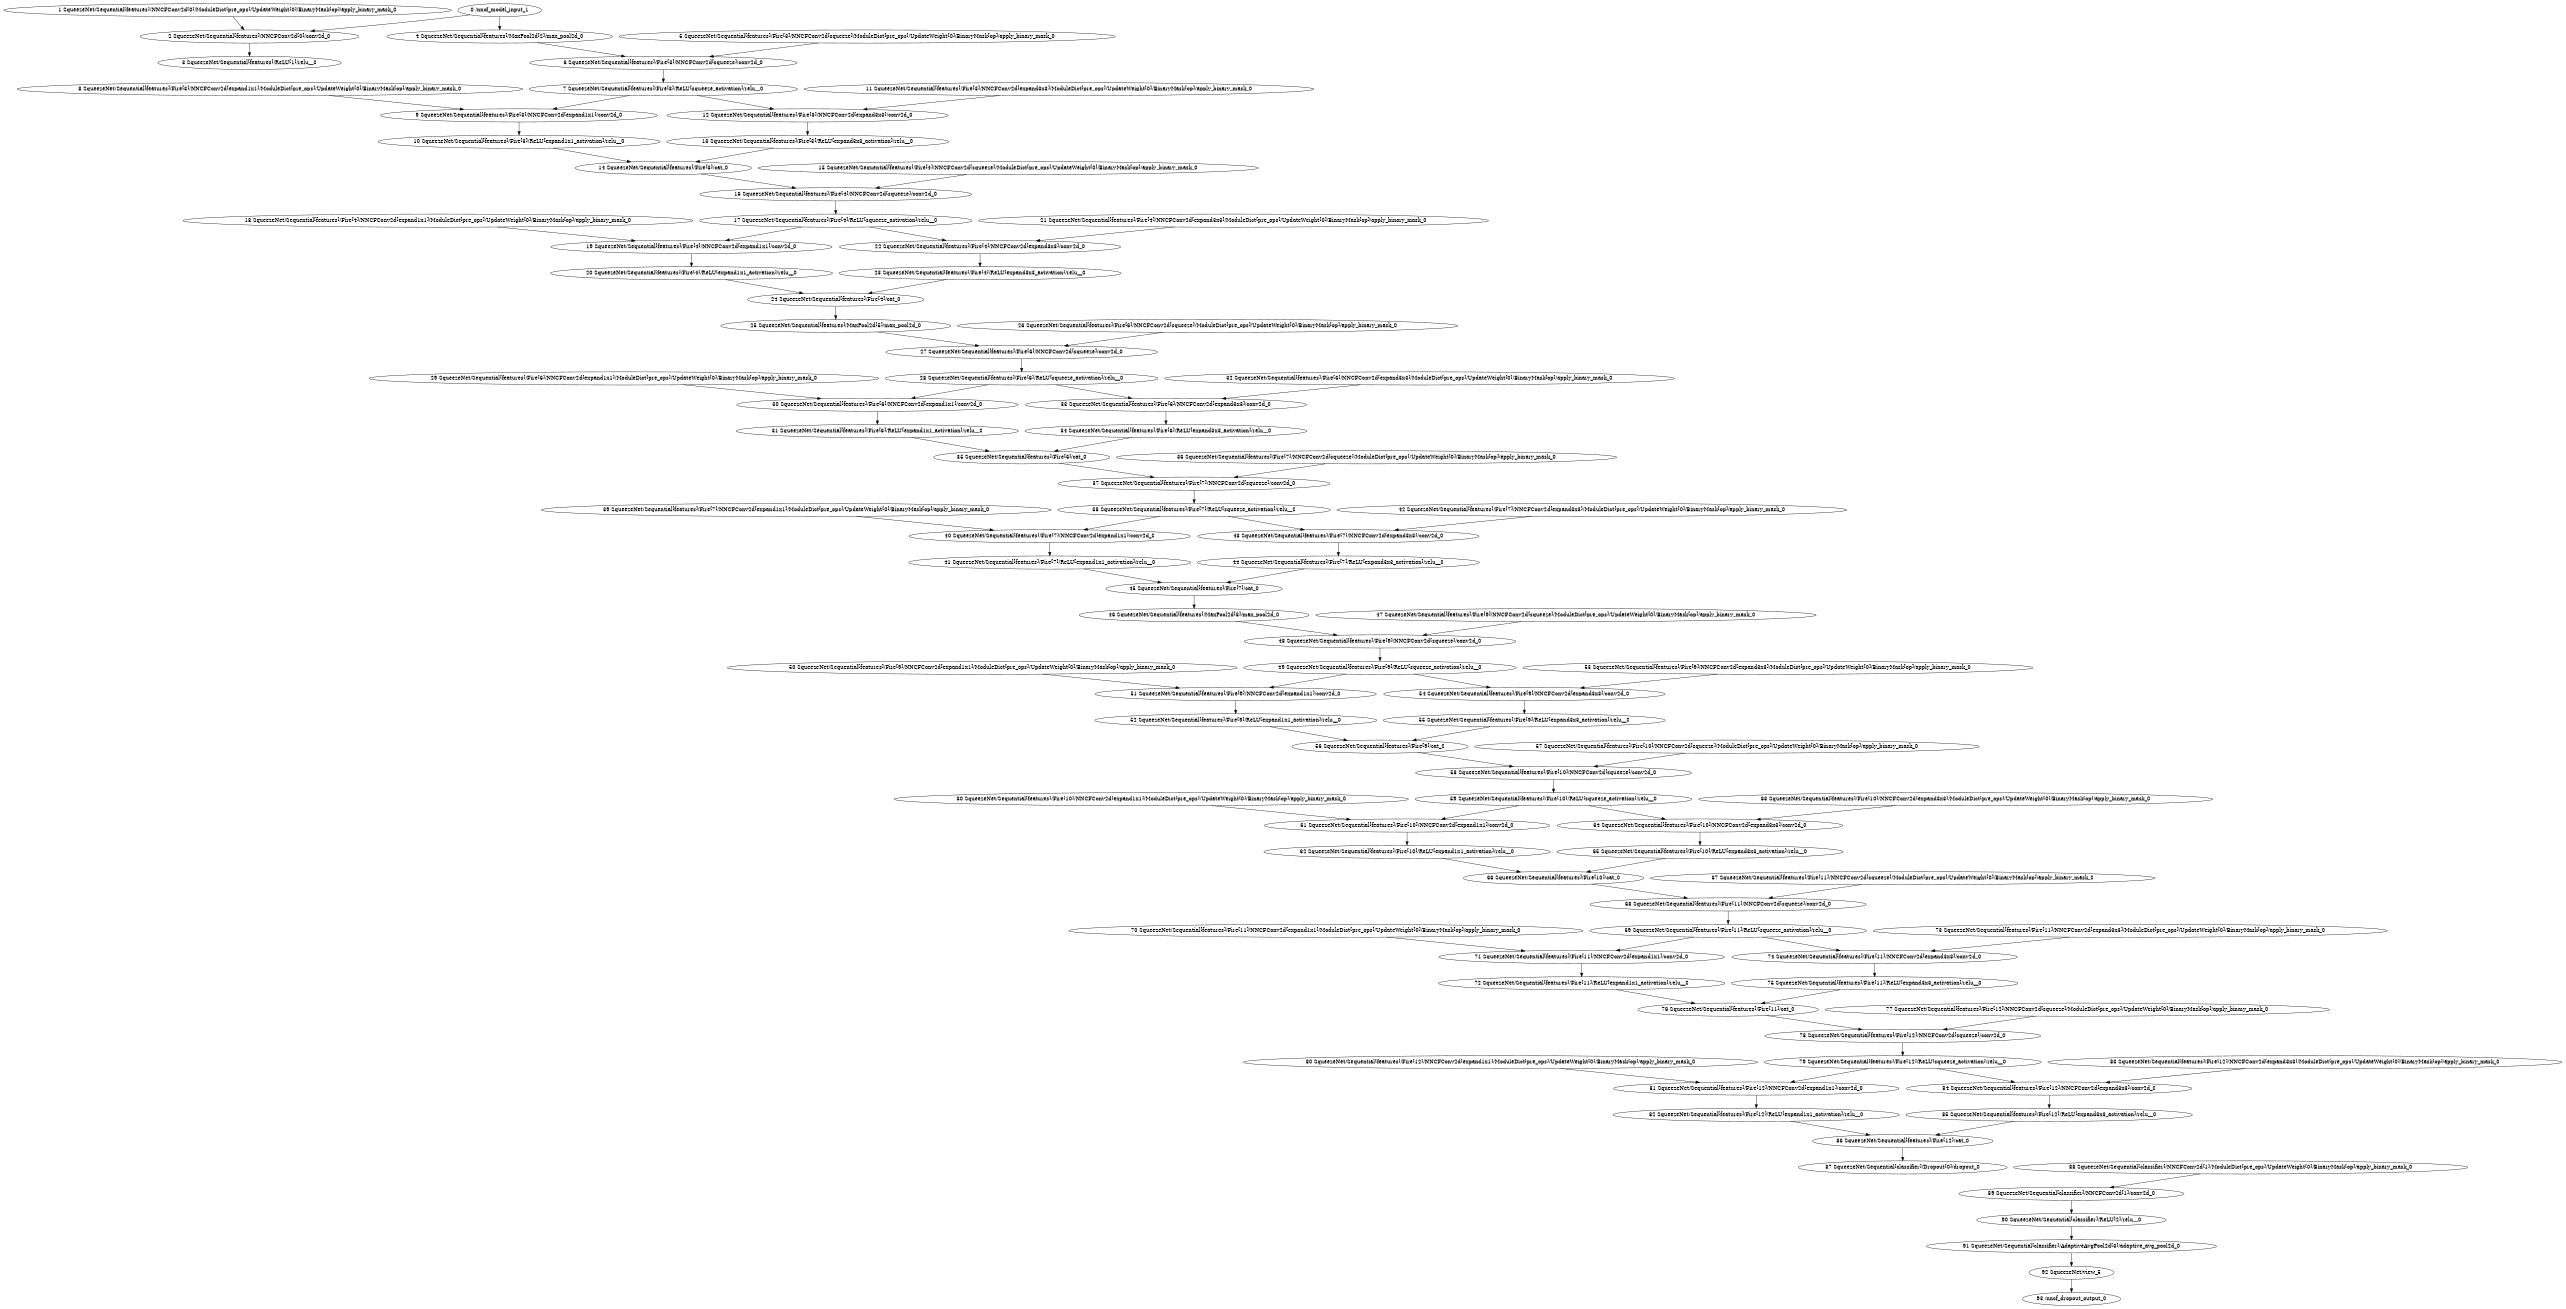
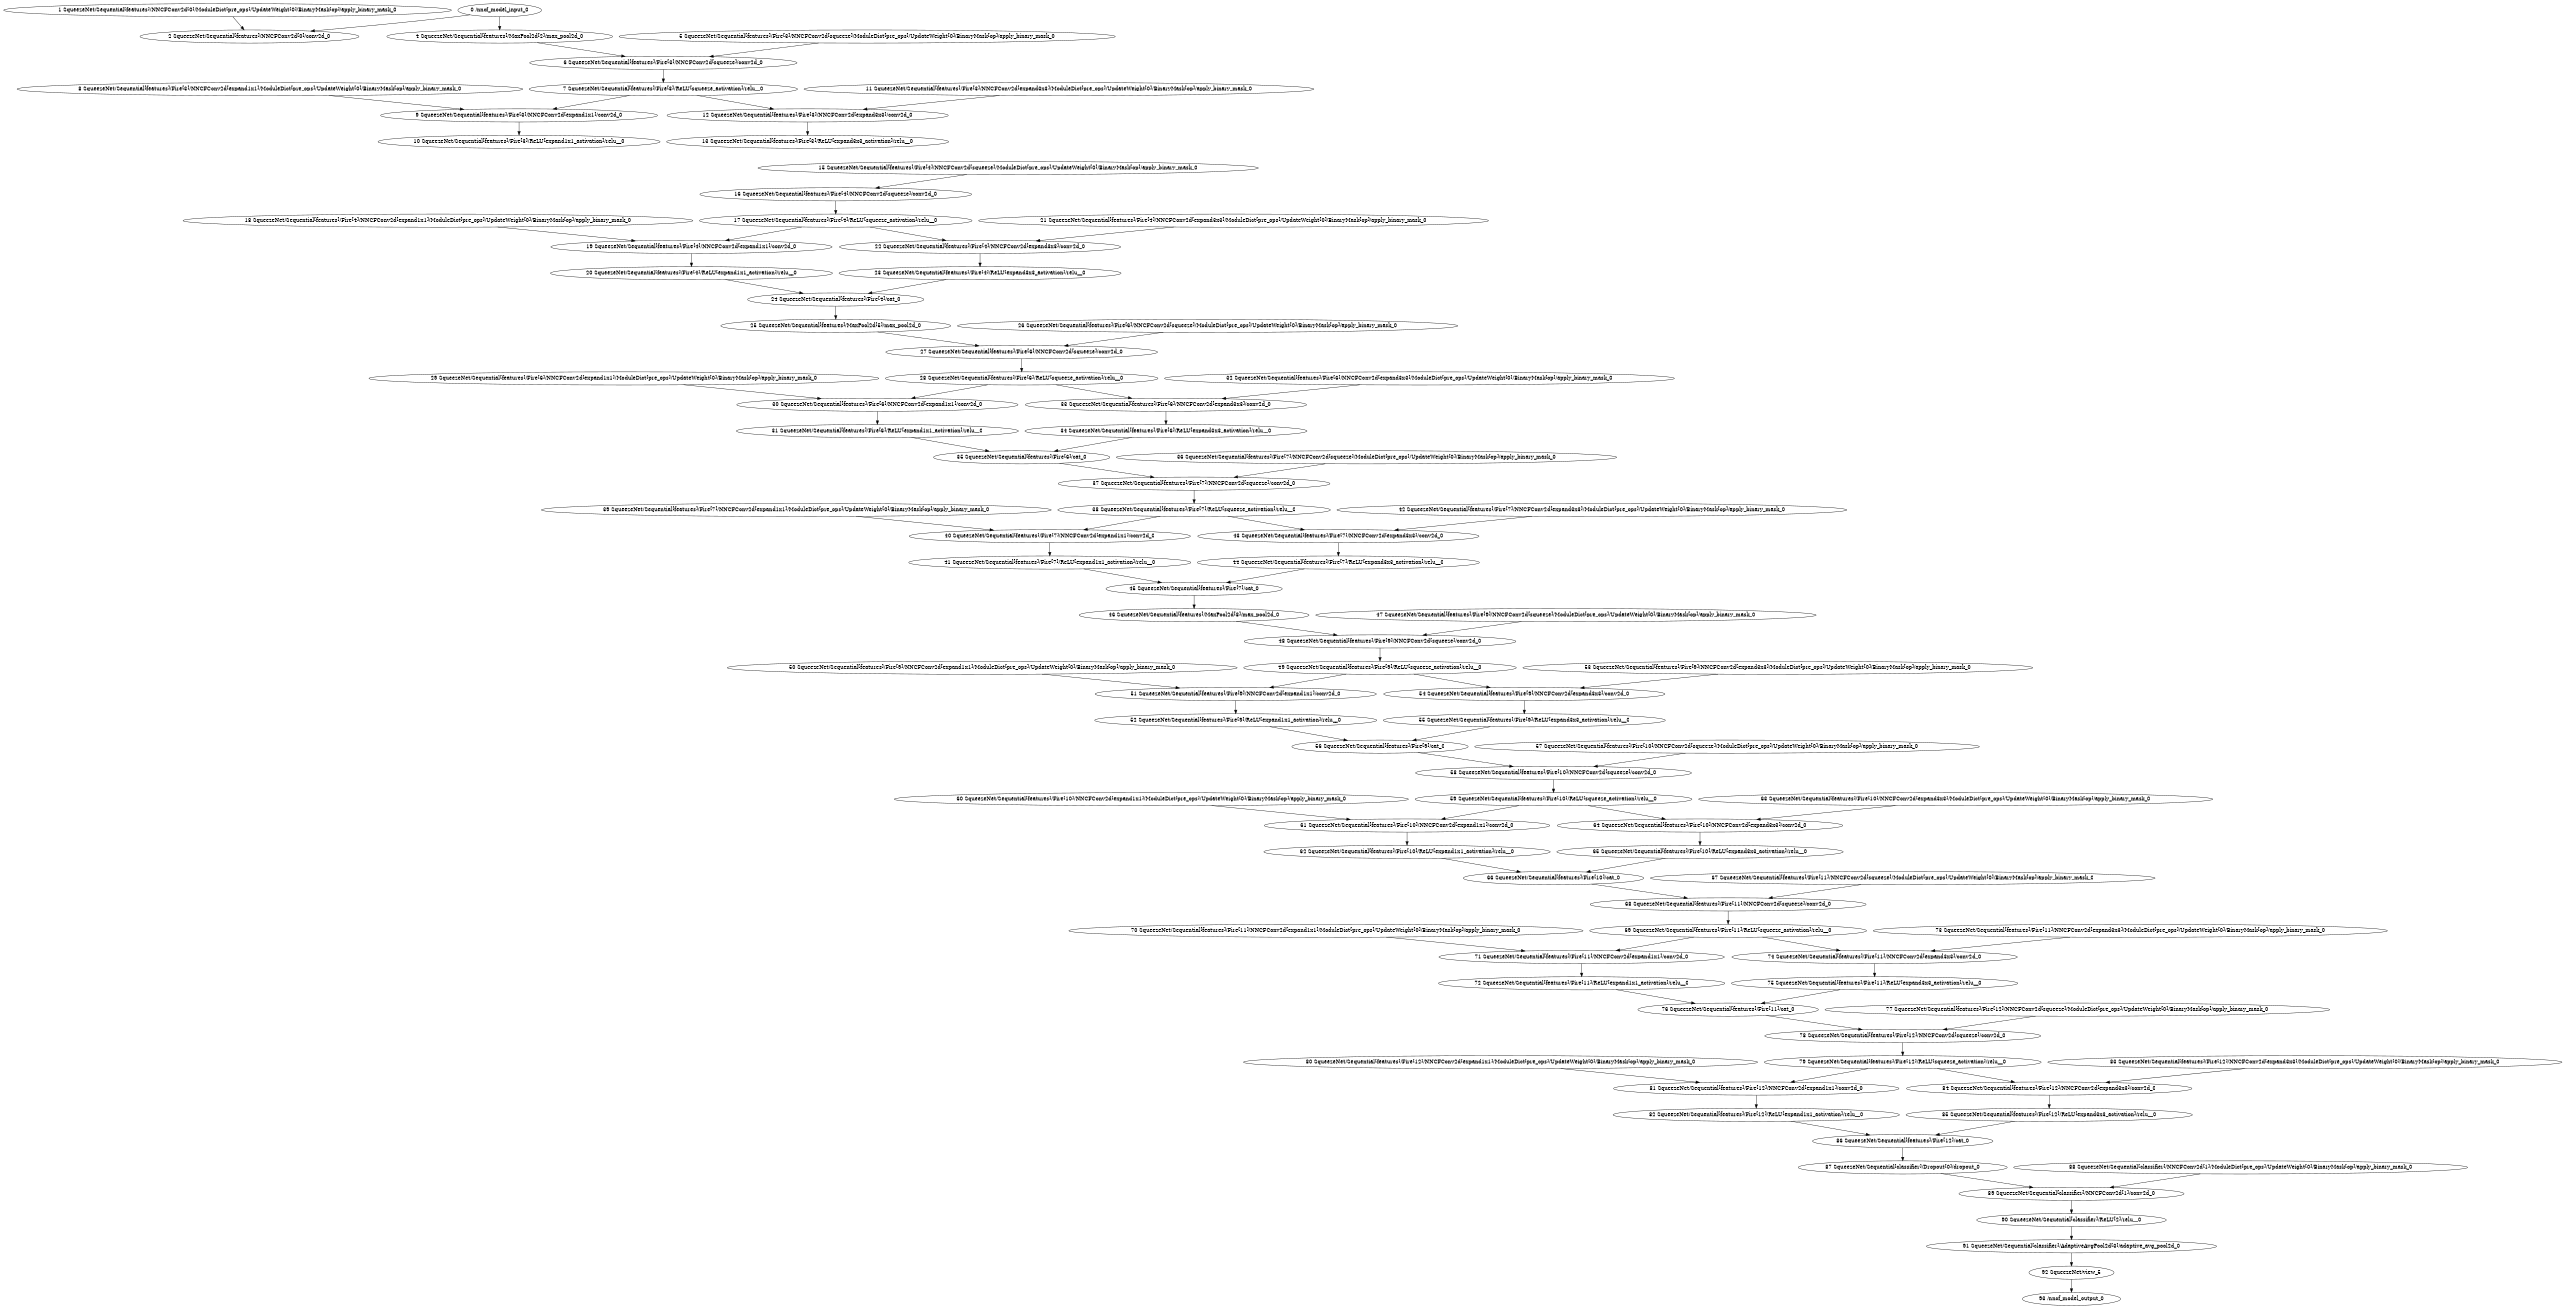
node "0 /nncf_model_input_1": label "0 /nncf_model_input_1" -> "0 /nncf_model_input_0"
node "3 SqueezeNet/Sequential[features]/ReLU[1]/relu__0": removed
node "14 SqueezeNet/Sequential[features]/Fire[3]/cat_0": removed
edge "87 SqueezeNet/Sequential[classifier]/Dropout[0]/dropout_0" -> "89 SqueezeNet/Sequential[classifier]/NNCFConv2d[1]/conv2d_0": added
node "93 /nncf_dropout_output_0": label "93 /nncf_dropout_output_0" -> "93 /nncf_model_output_0"
